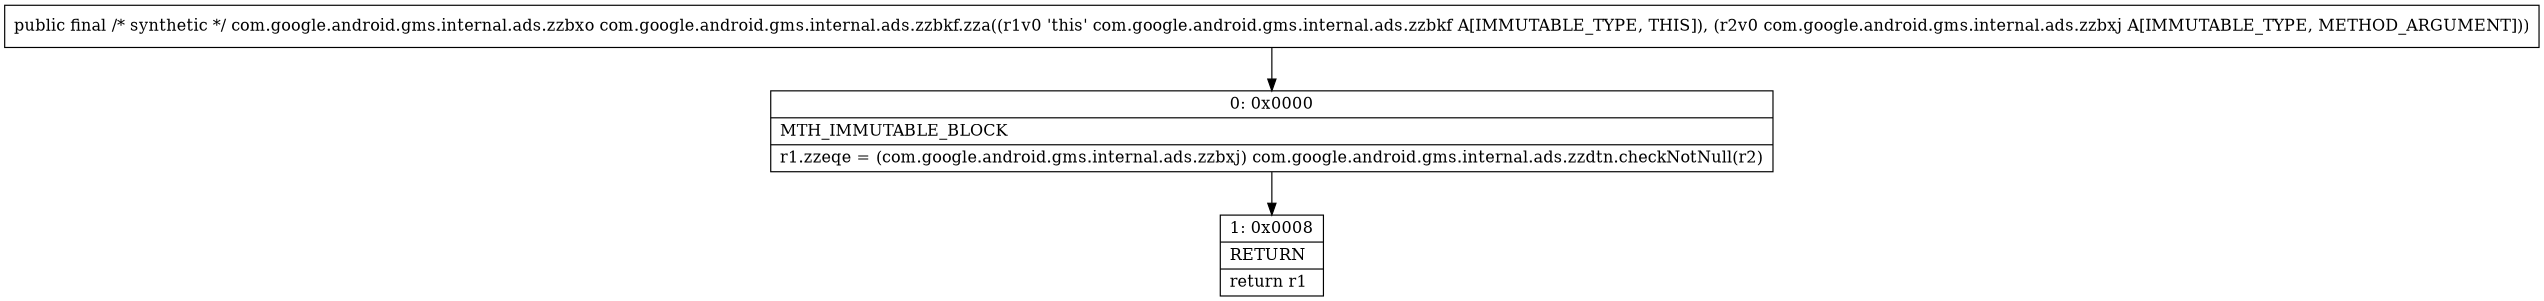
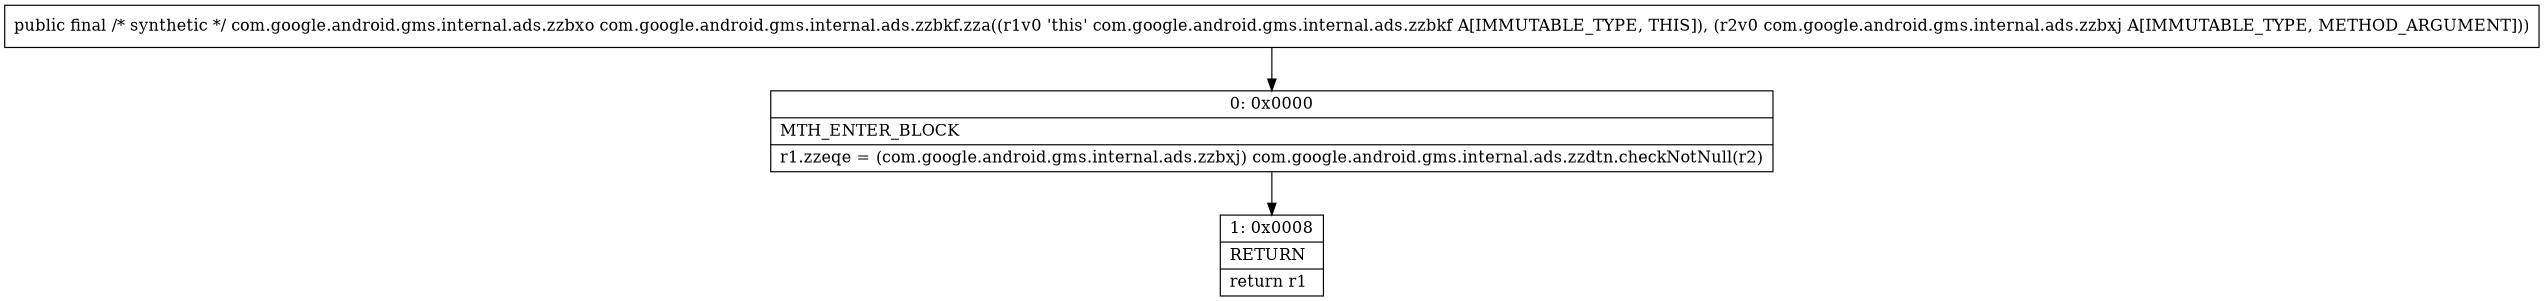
node "0: 0x0000": text "MTH_IMMUTABLE_BLOCK" -> "MTH_ENTER_BLOCK"
